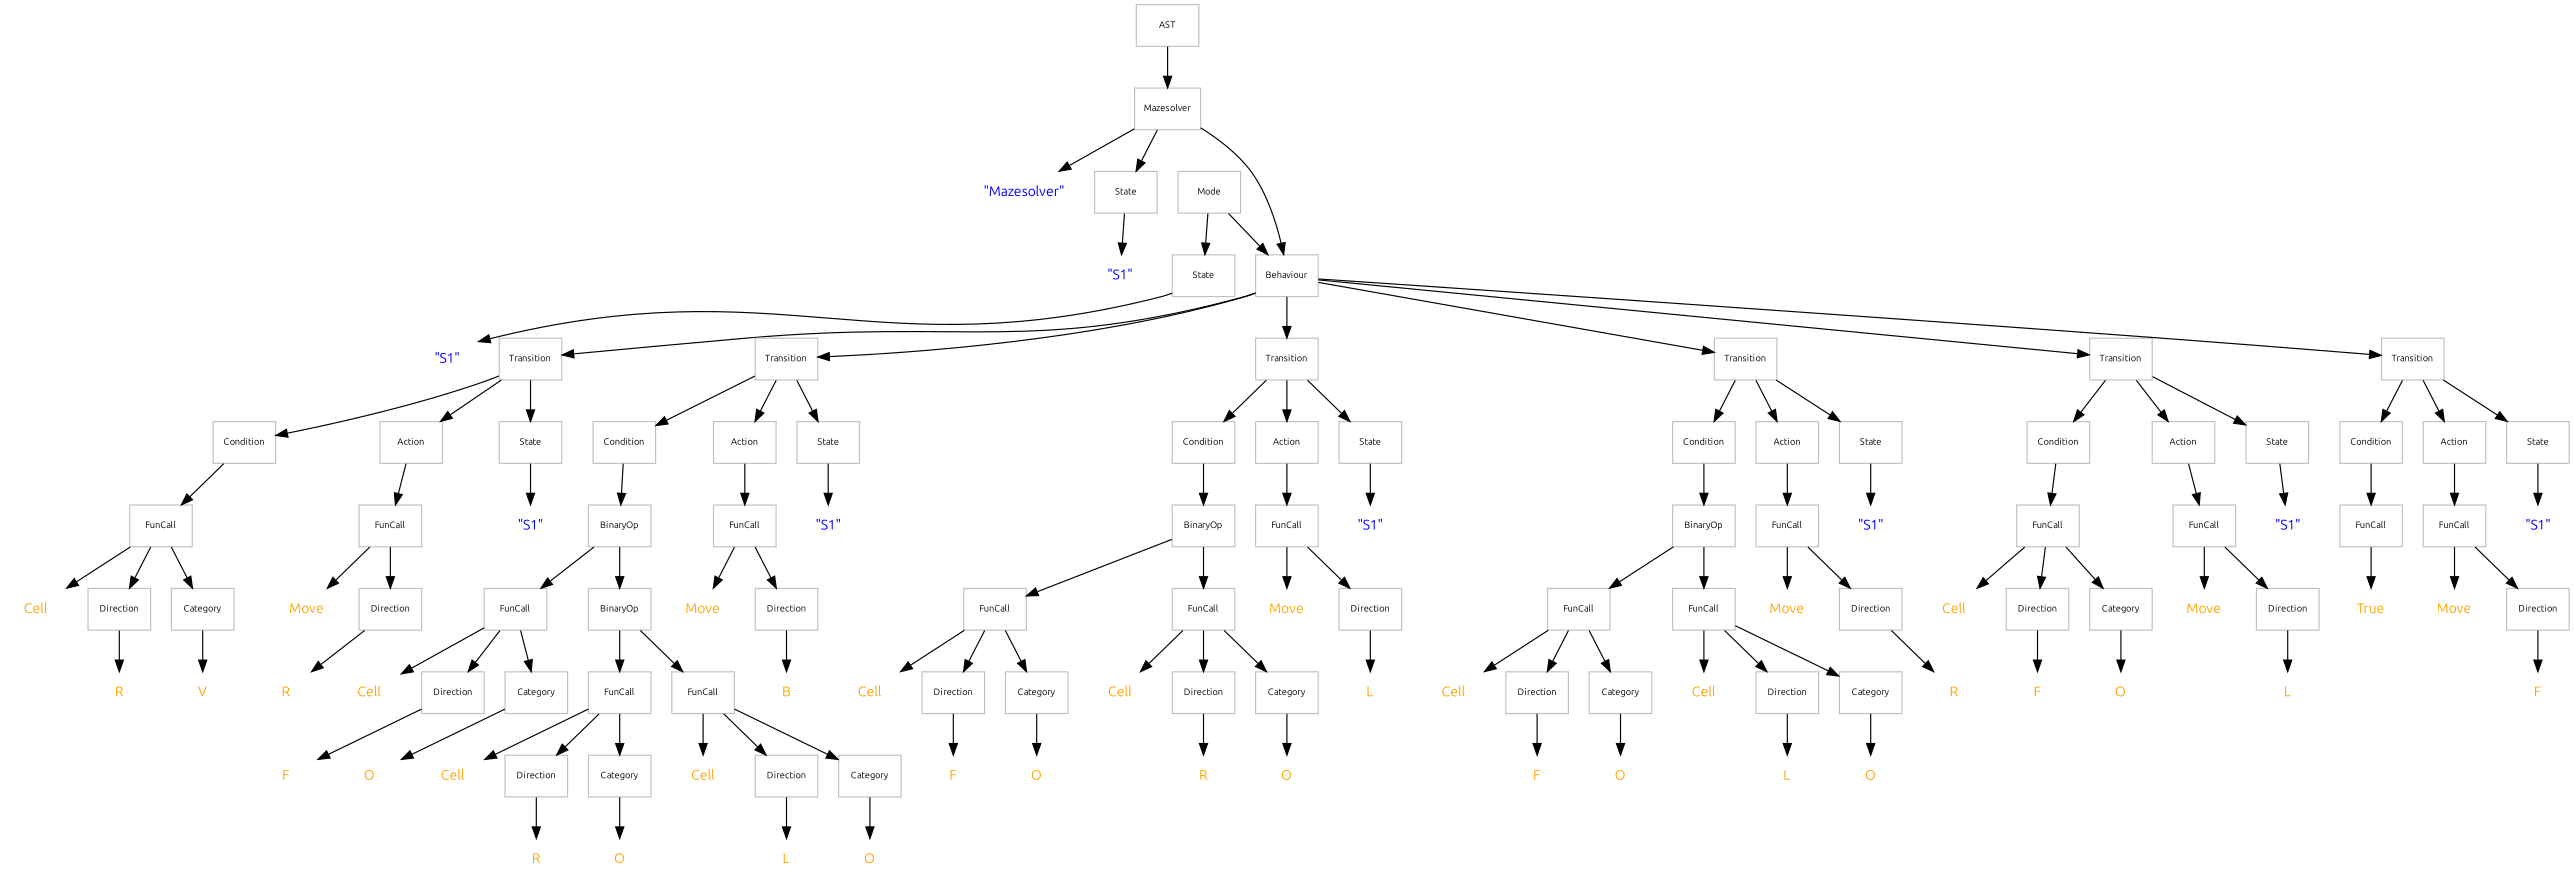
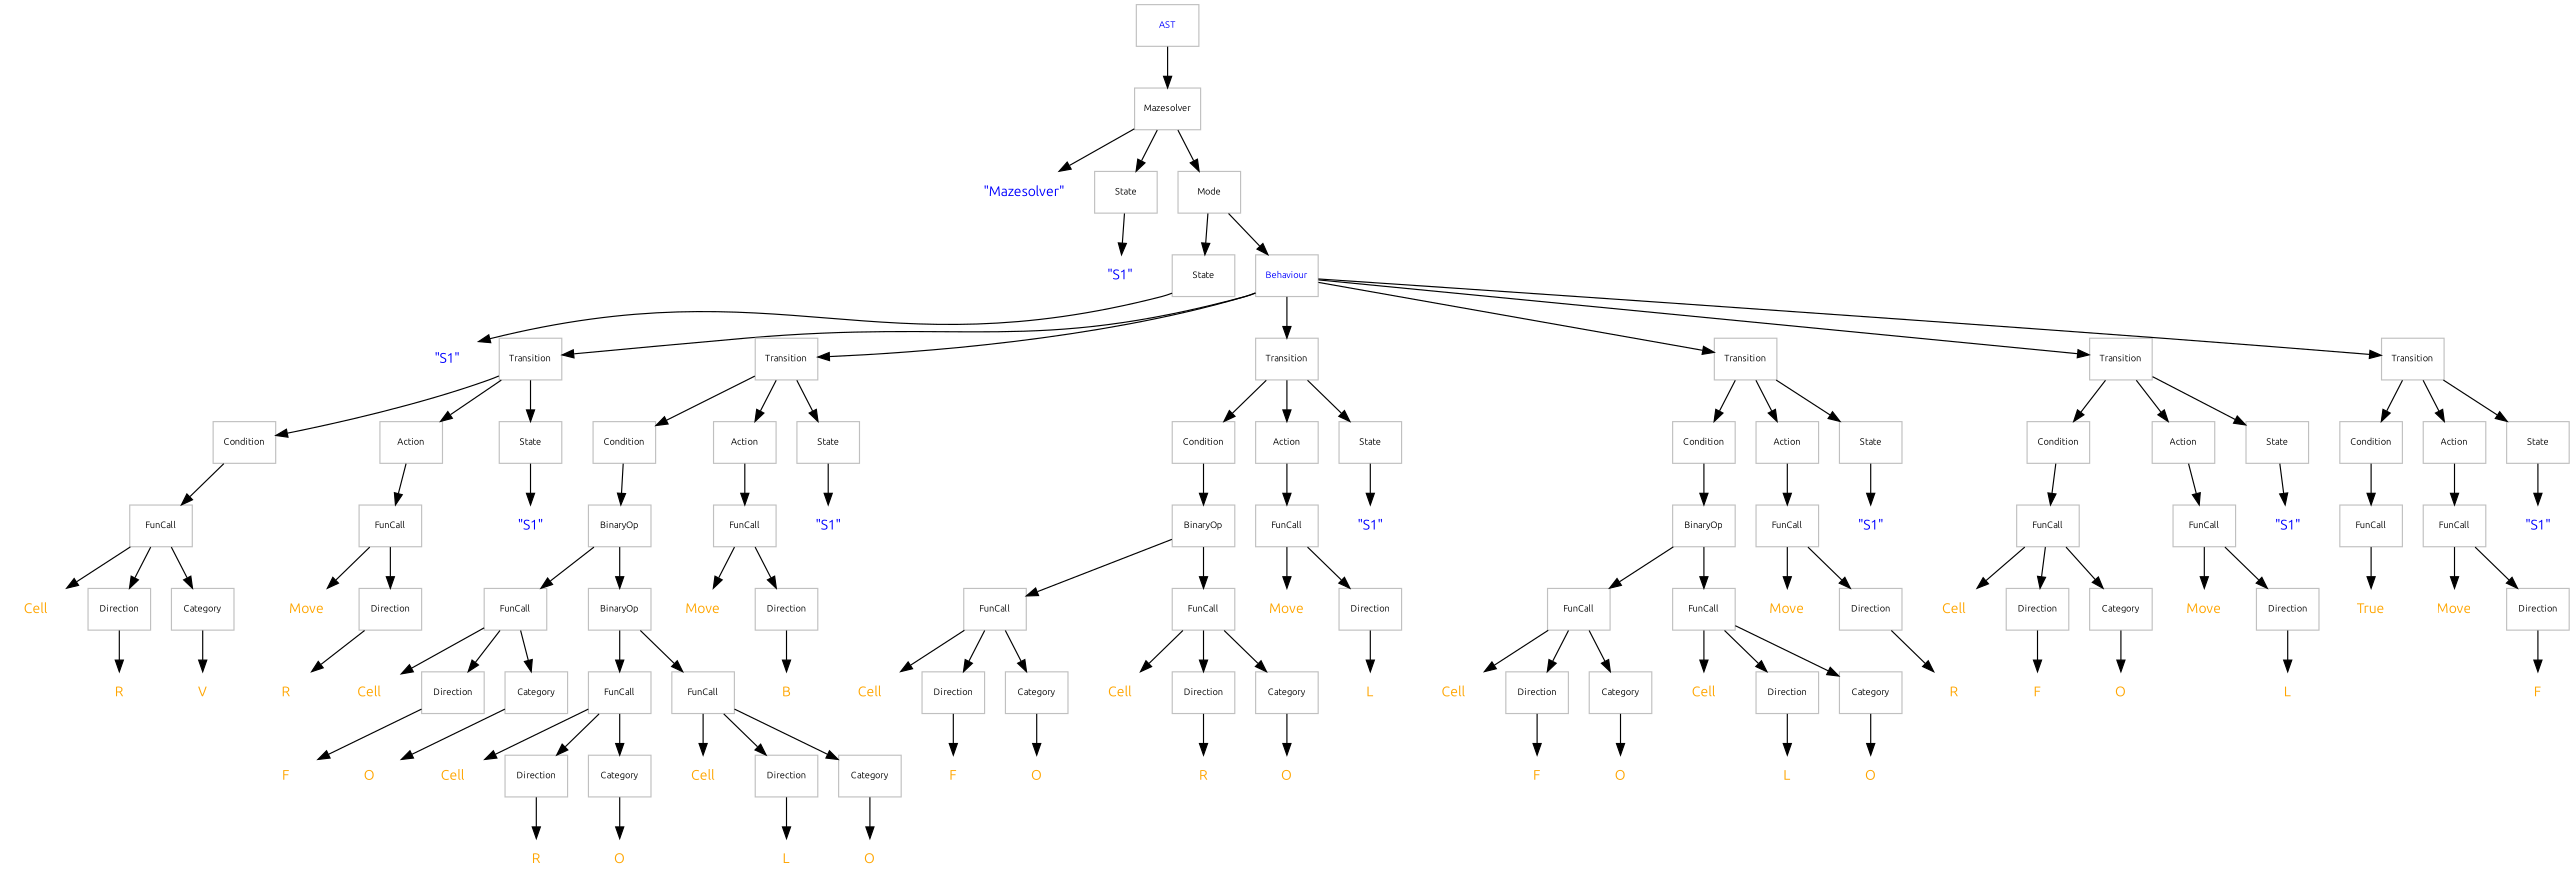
node "AST": fontcolor black -> blue
edge "Mazesolver" -> "Behaviour": now "Mazesolver" -> "Mode"
node "Behaviour": fontcolor black -> blue
